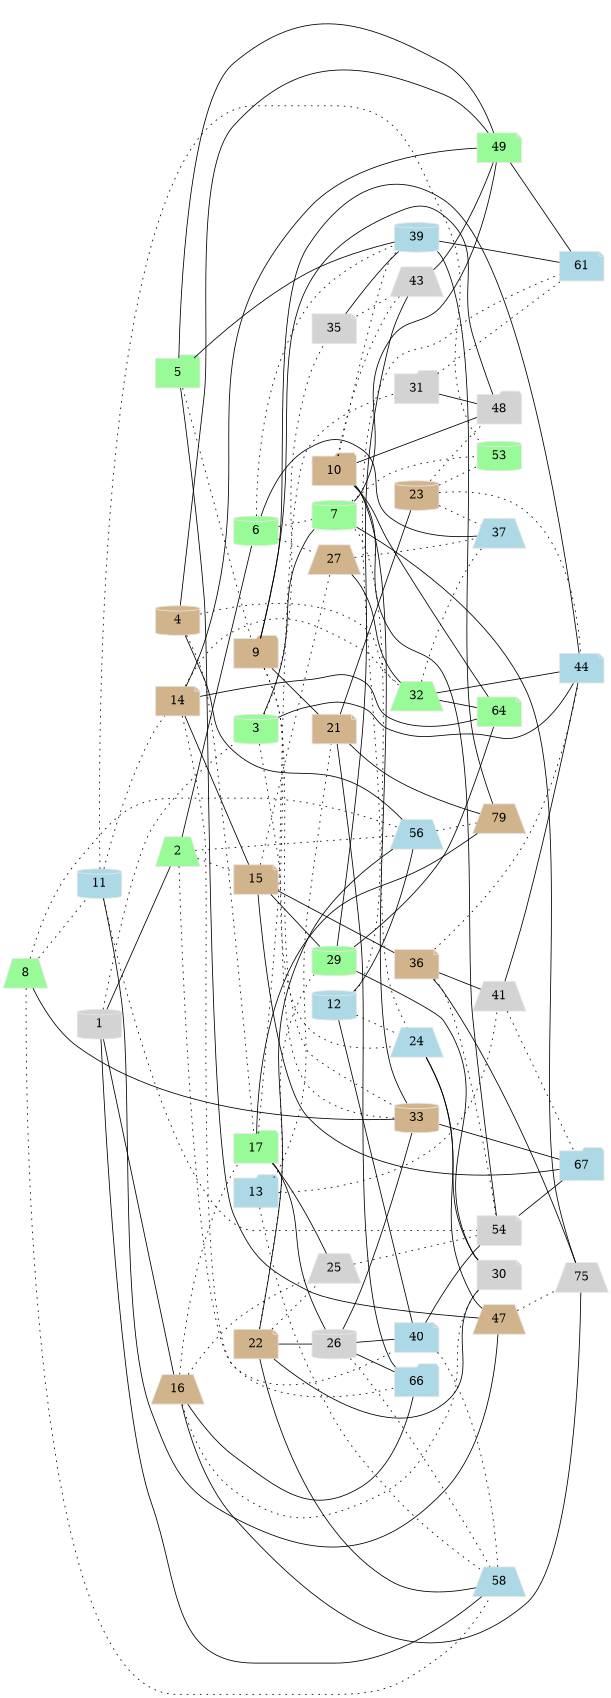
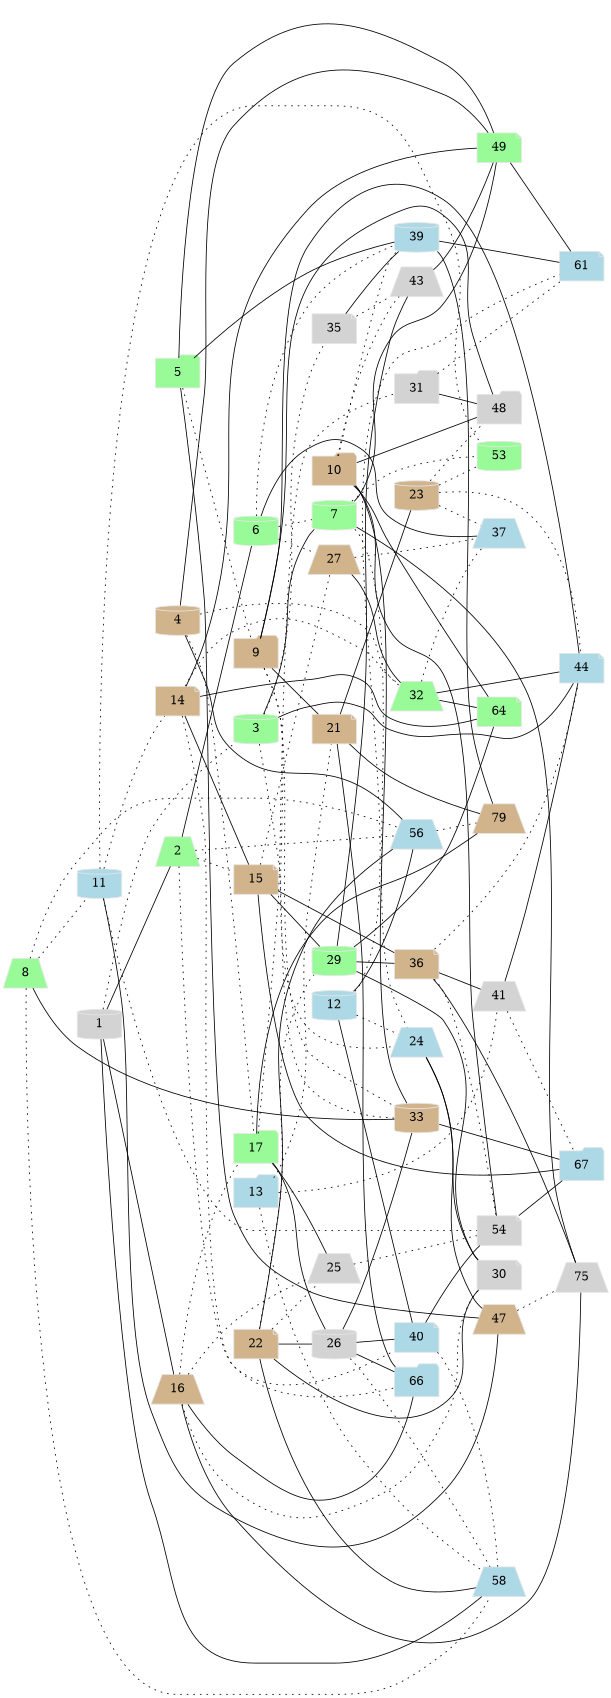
edge "29" -- "36": added
